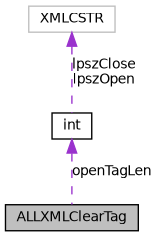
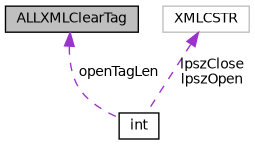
edge "ALLXMLClearTag" -> "int": reversed
